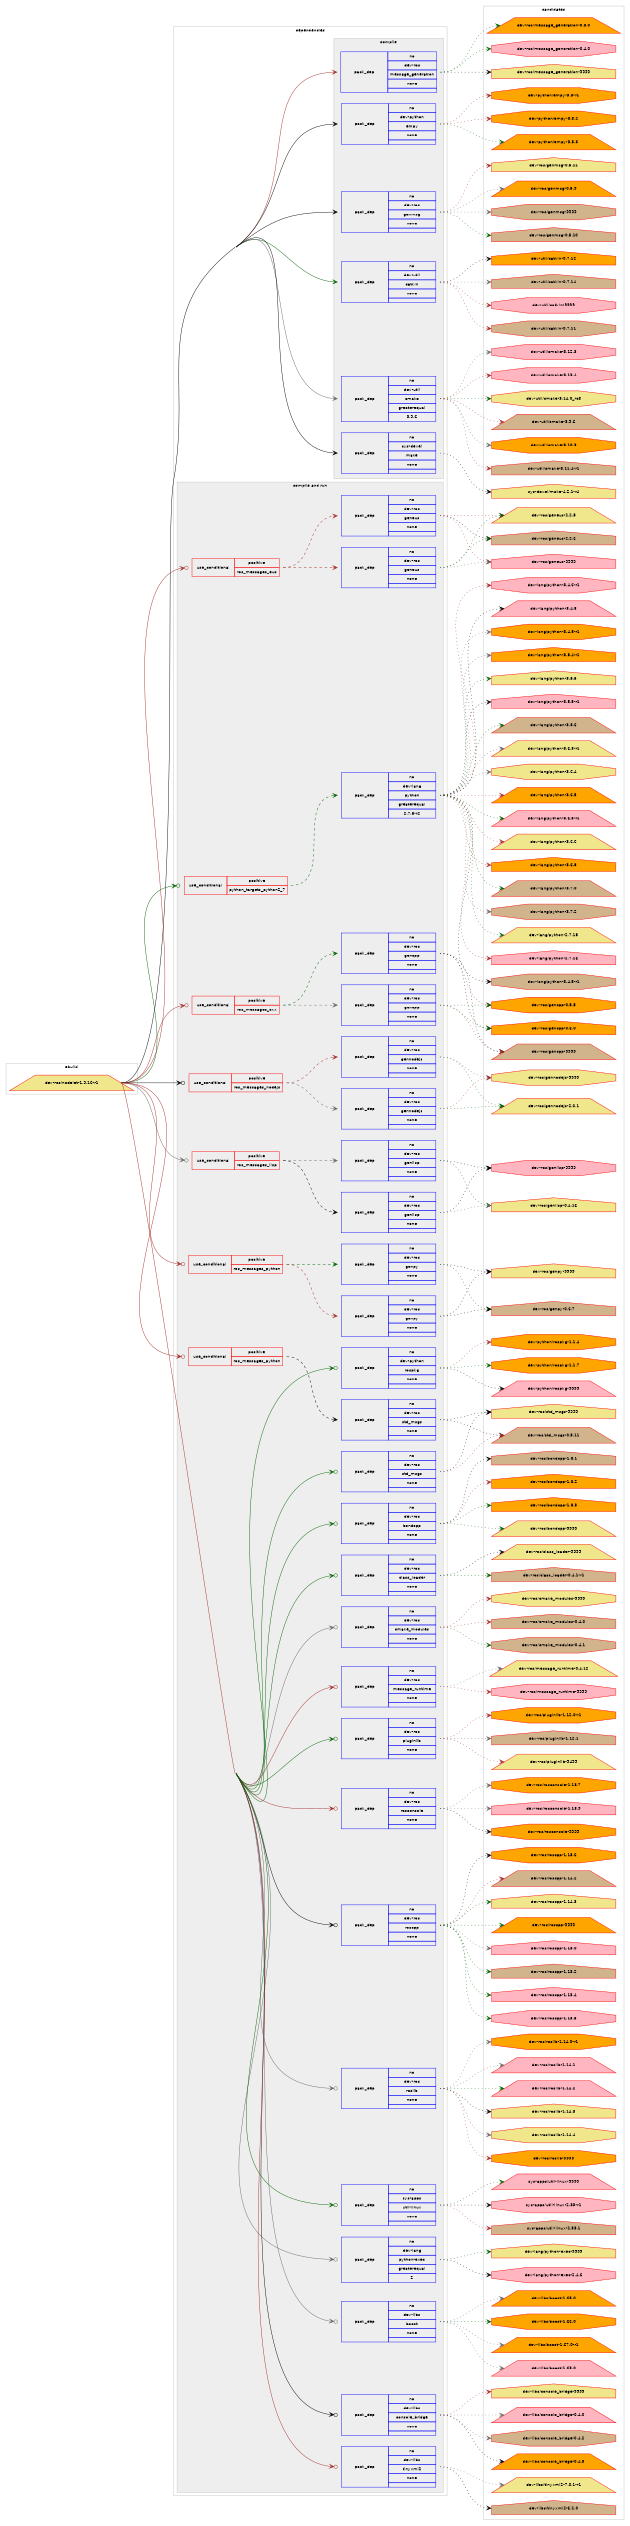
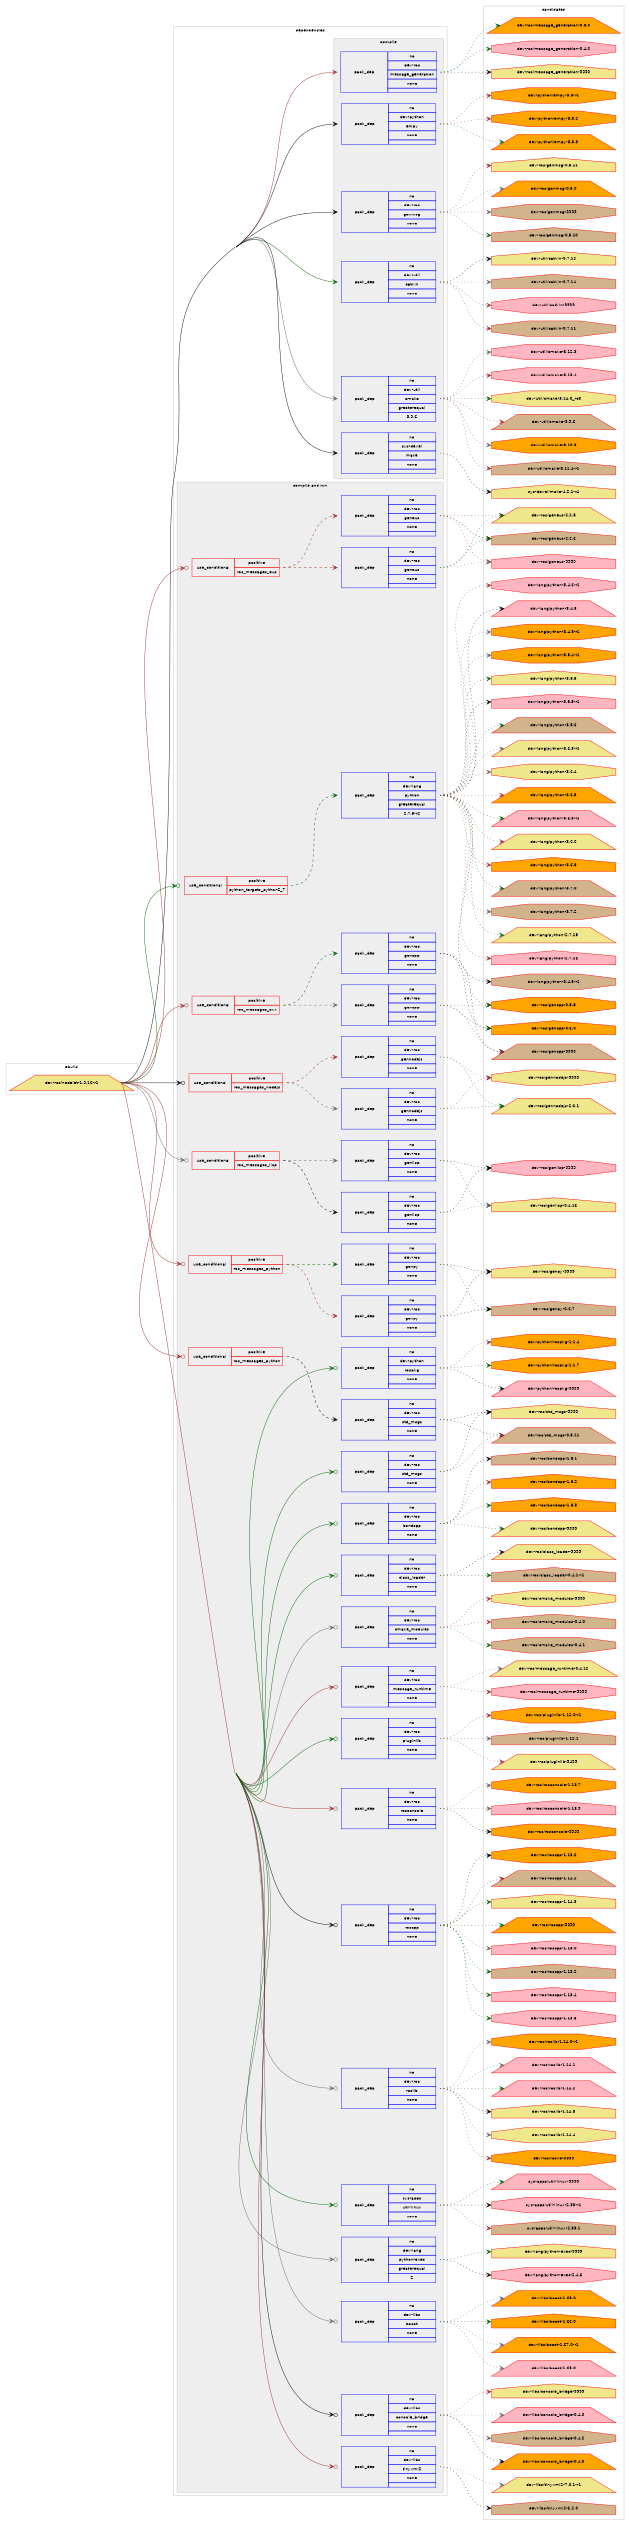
node "dev-util/catkin-0.7.12": fillcolor orange -> khaki
node "dev-lang/python-3.5.4-r1": shape house -> octagon
node "dev-libs/boost-1.66.0": shape octagon -> house
